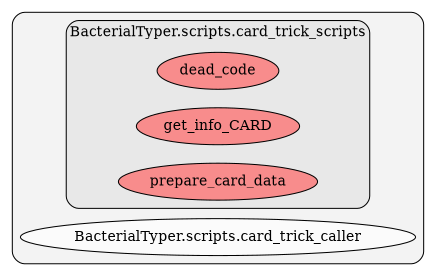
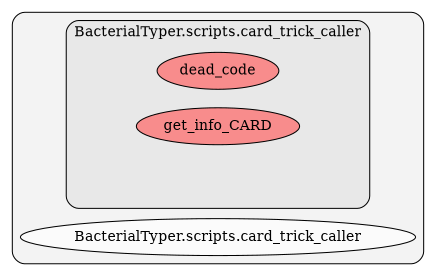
cluster "BacterialTyper.scripts.card_trick_scripts": label "BacterialTyper.scripts.card_trick_scripts" -> "BacterialTyper.scripts.card_trick_caller"
node "prepare_card_data": removed
